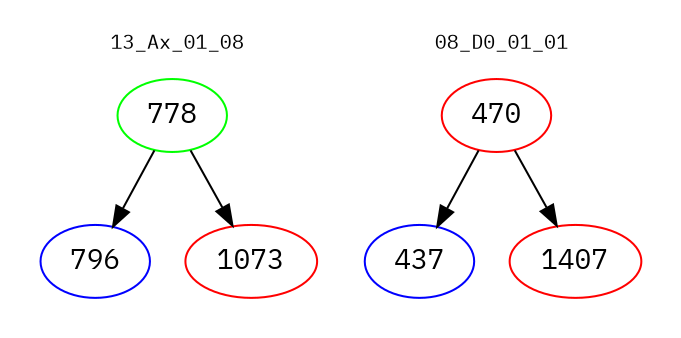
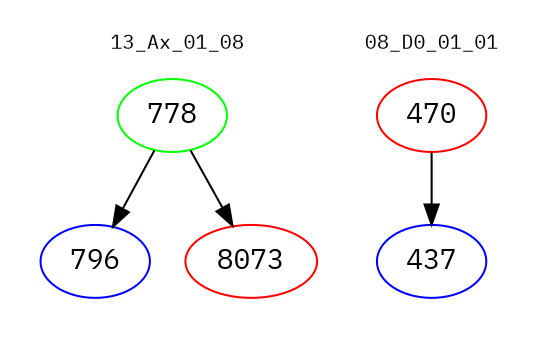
node "1073": label "1073" -> "8073"
node "1407": removed
